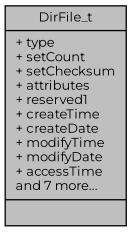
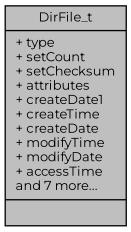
node "DirFile_t": text "+ reserved1" -> "+ createDate1"
